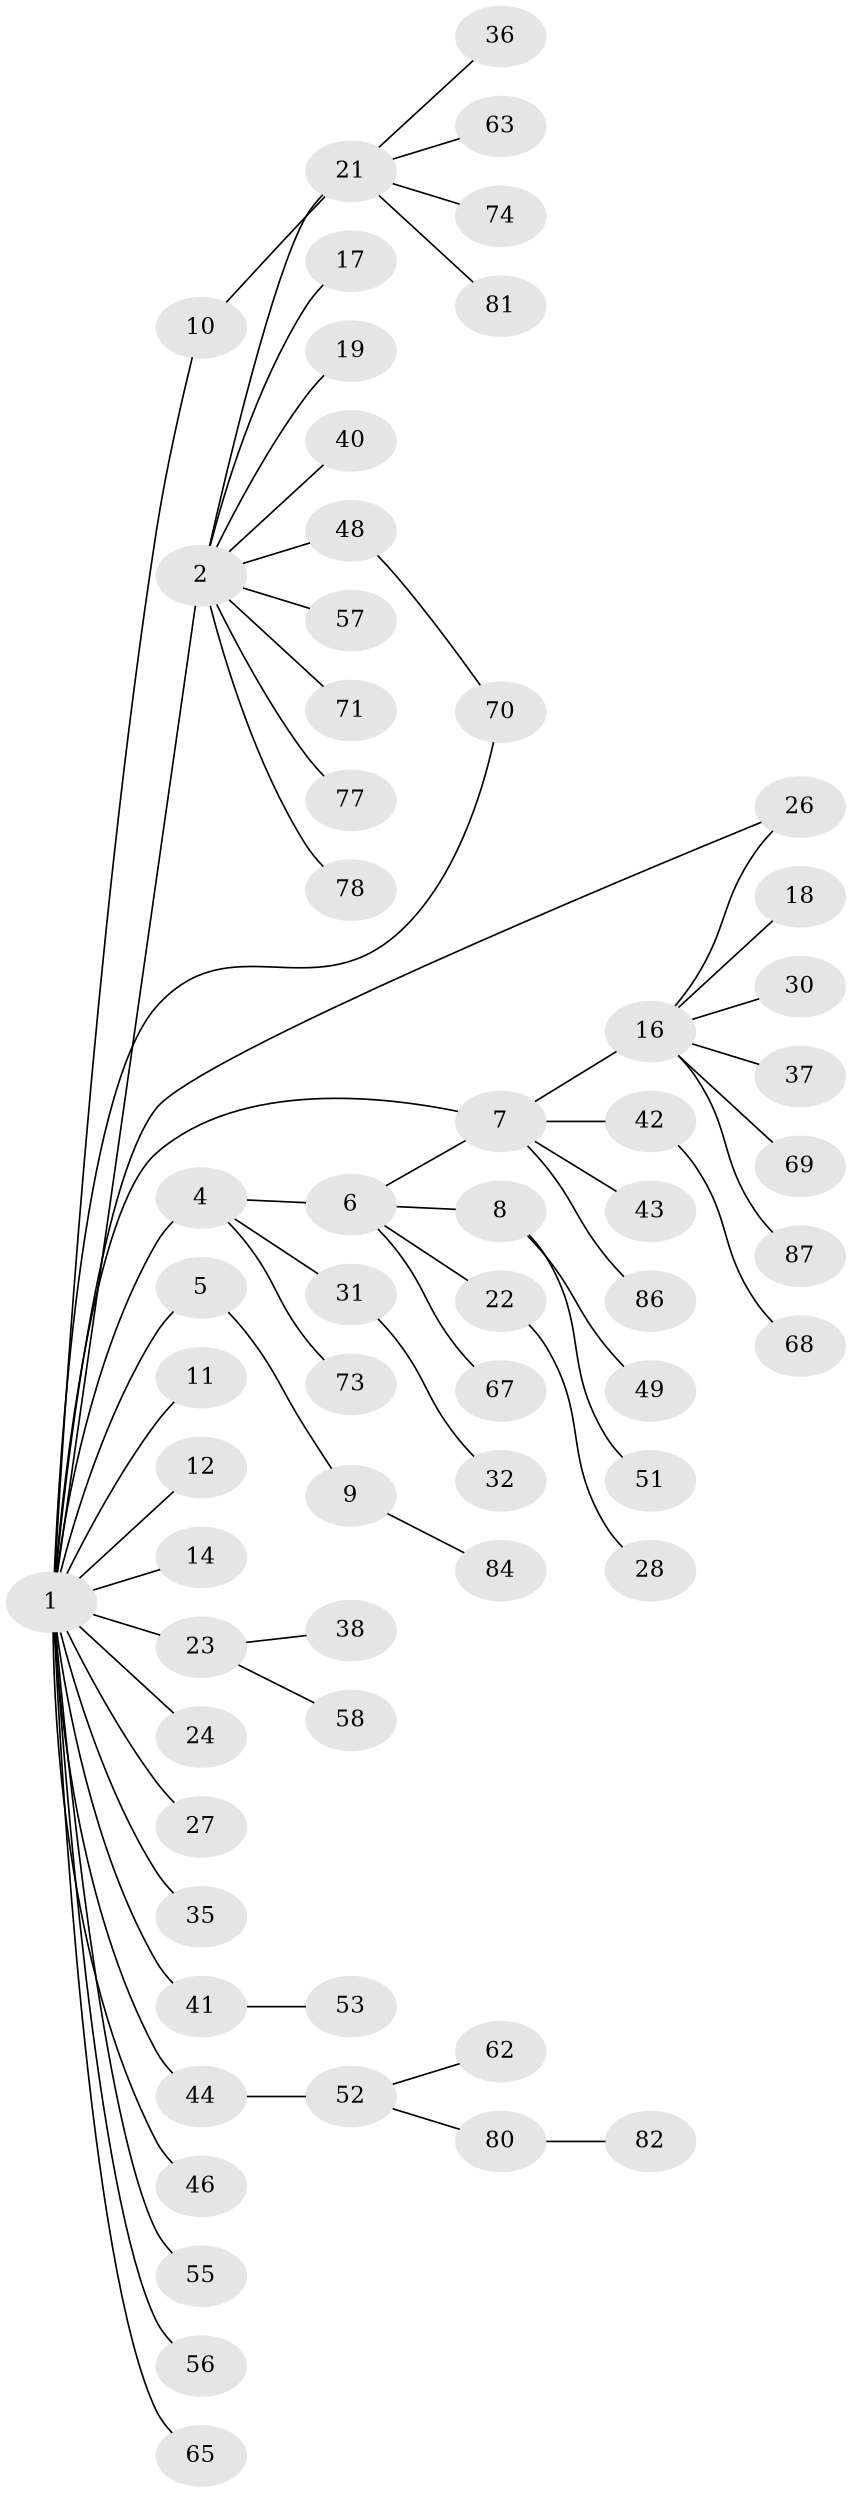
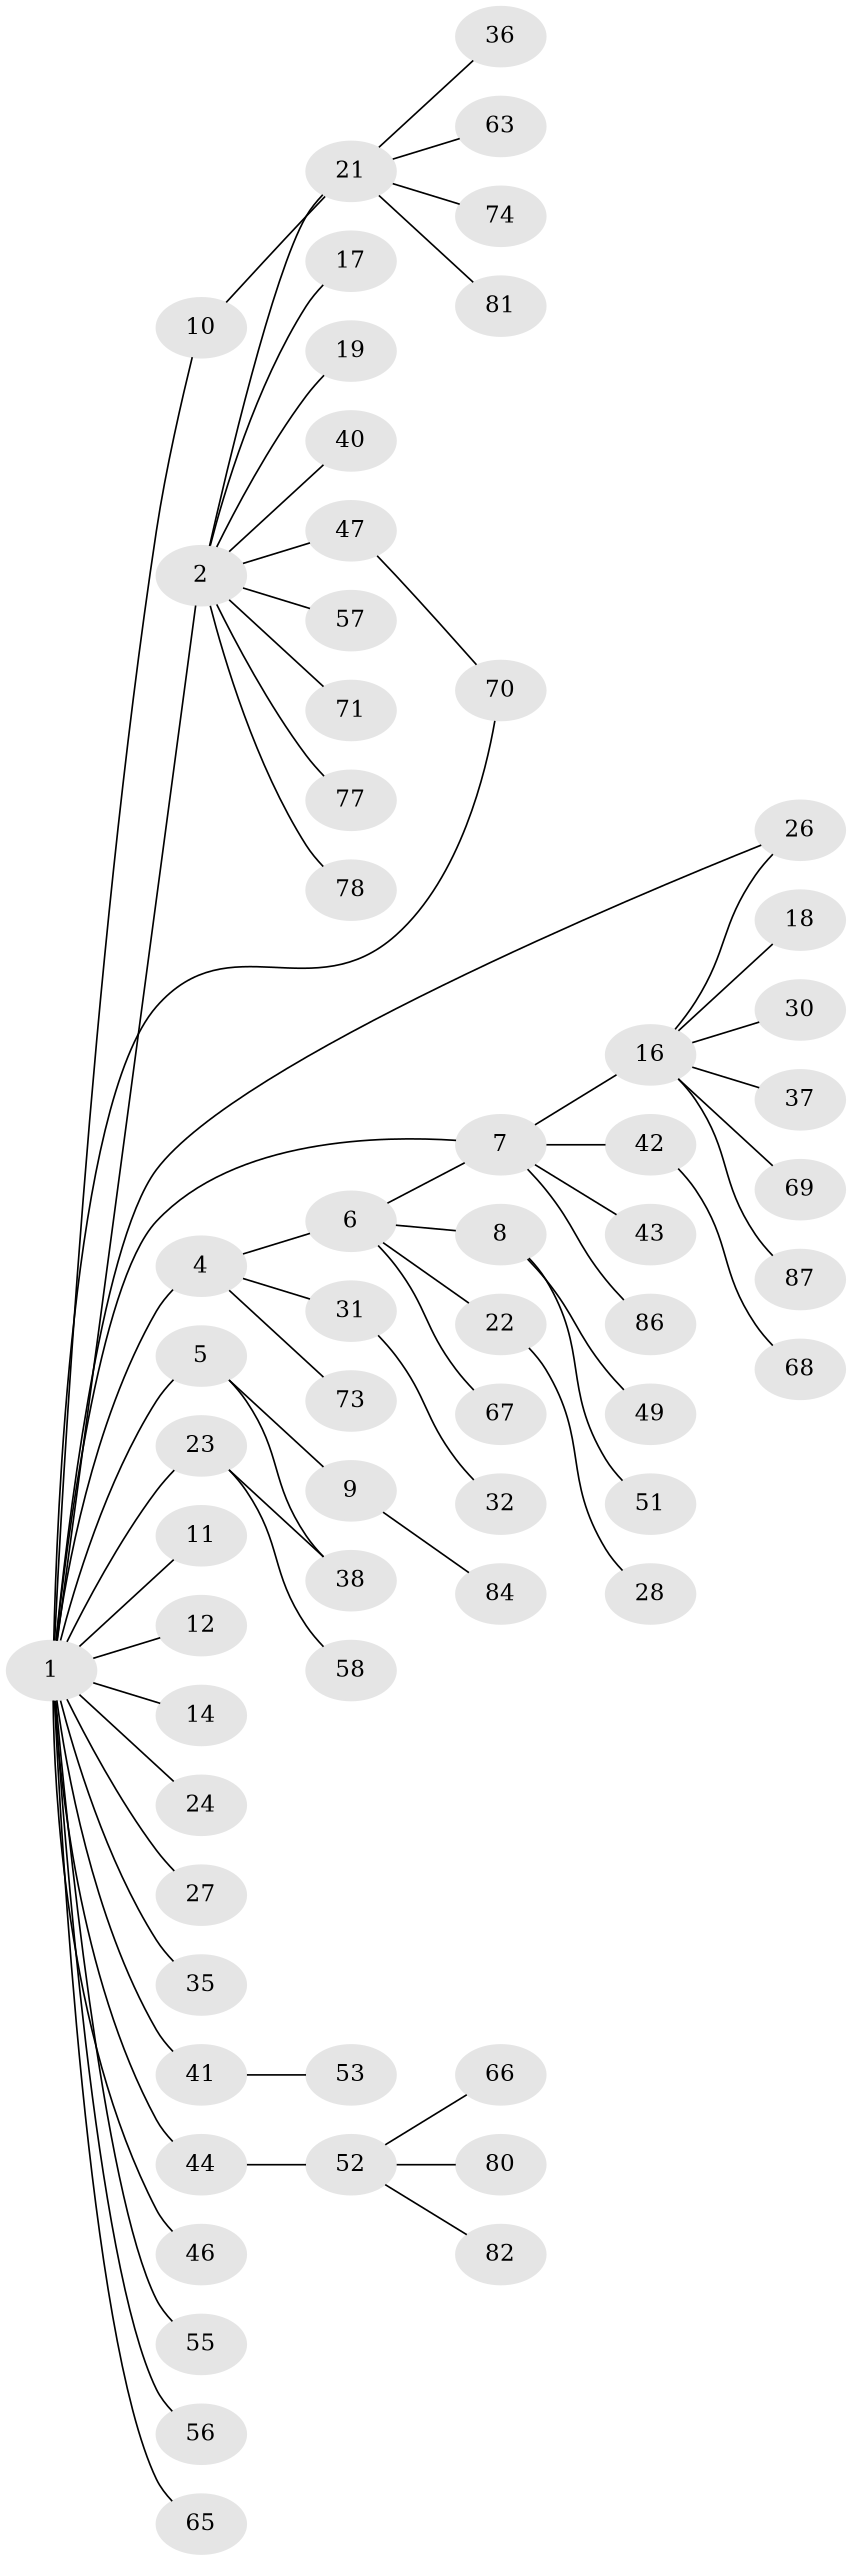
node "48": label "48" -> "47"
edge "5" -- "38": added
node "62": label "62" -> "66"
edge "80" -- "82": now "52" -- "82"
